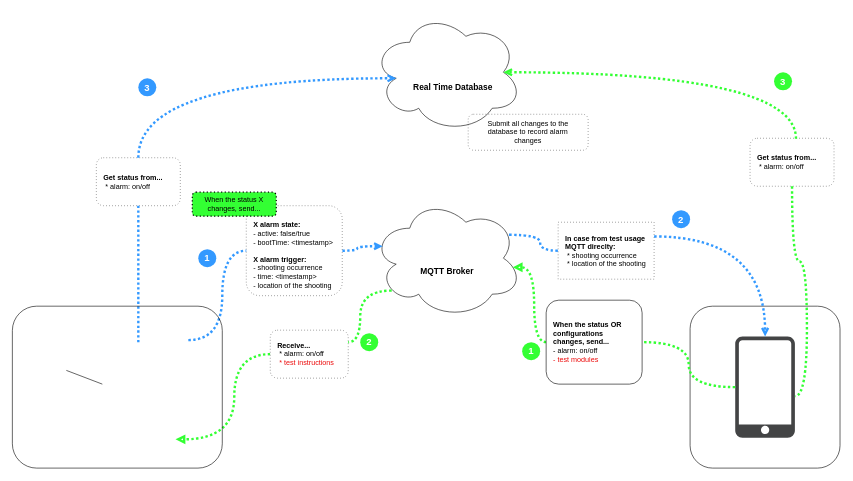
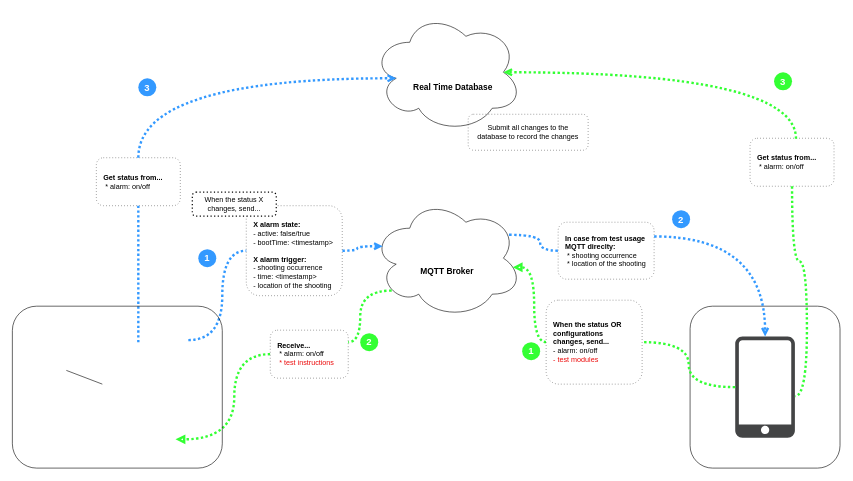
node "Submit all changes to the database to record alarm changes": label "Submit all changes to the database to record alarm changes" -> "Submit all changes to the database to record the changes"
node "When the status X changes, send...": fillcolor #33ff33 -> #ffffff
node "In case from test usage MQTT direclty: * shooting occurrence * location of the shooting": shape rectangle -> rounded rectangle
node "When the status OR configurations changes, send... - alarm: on/off - test modules": style solid -> dashed
